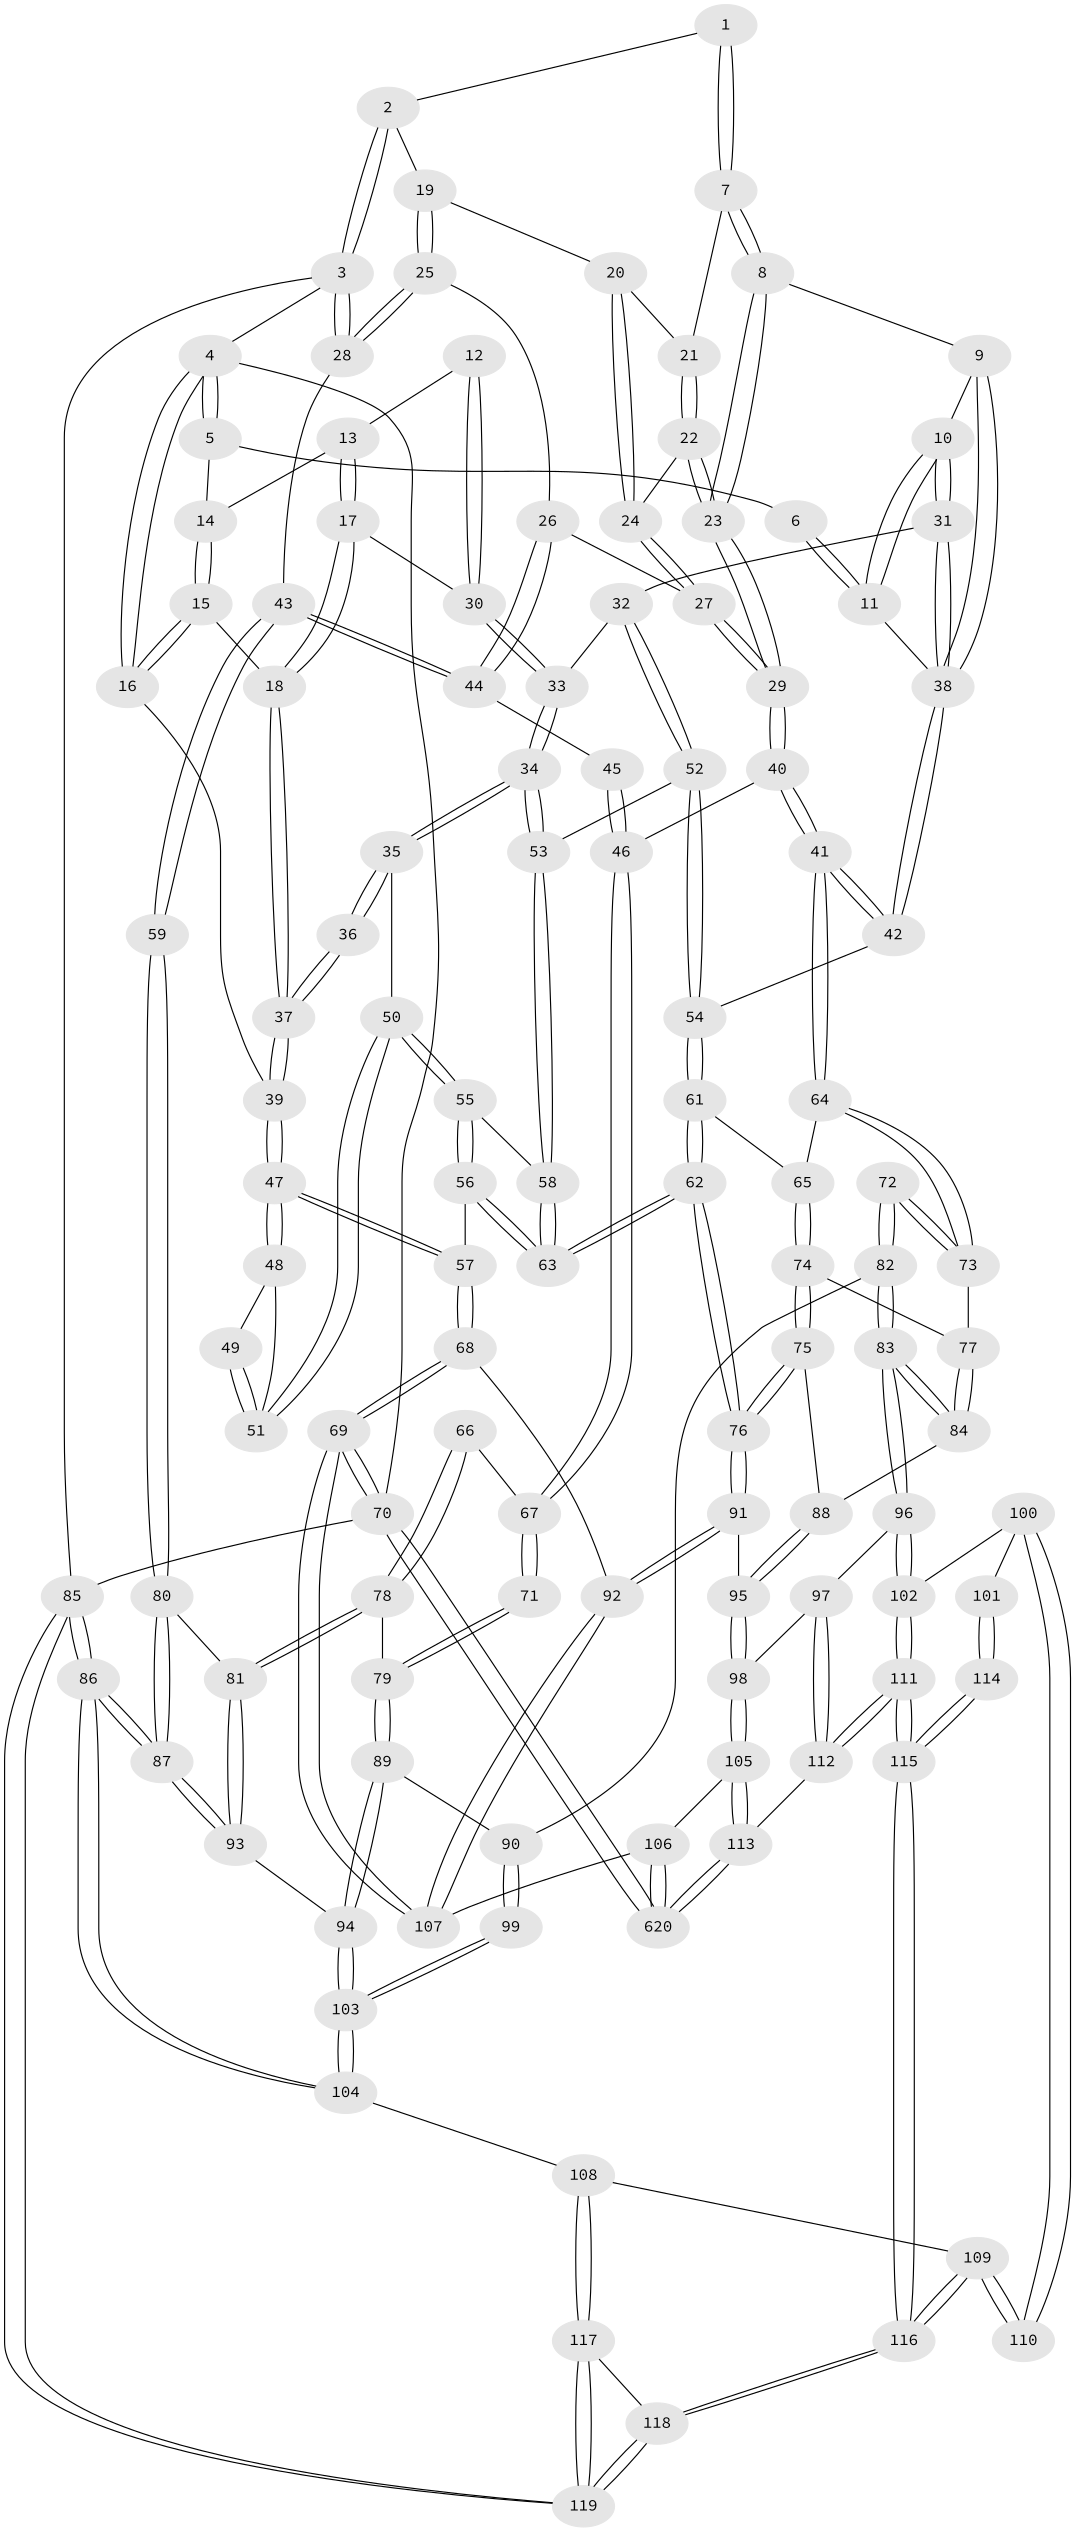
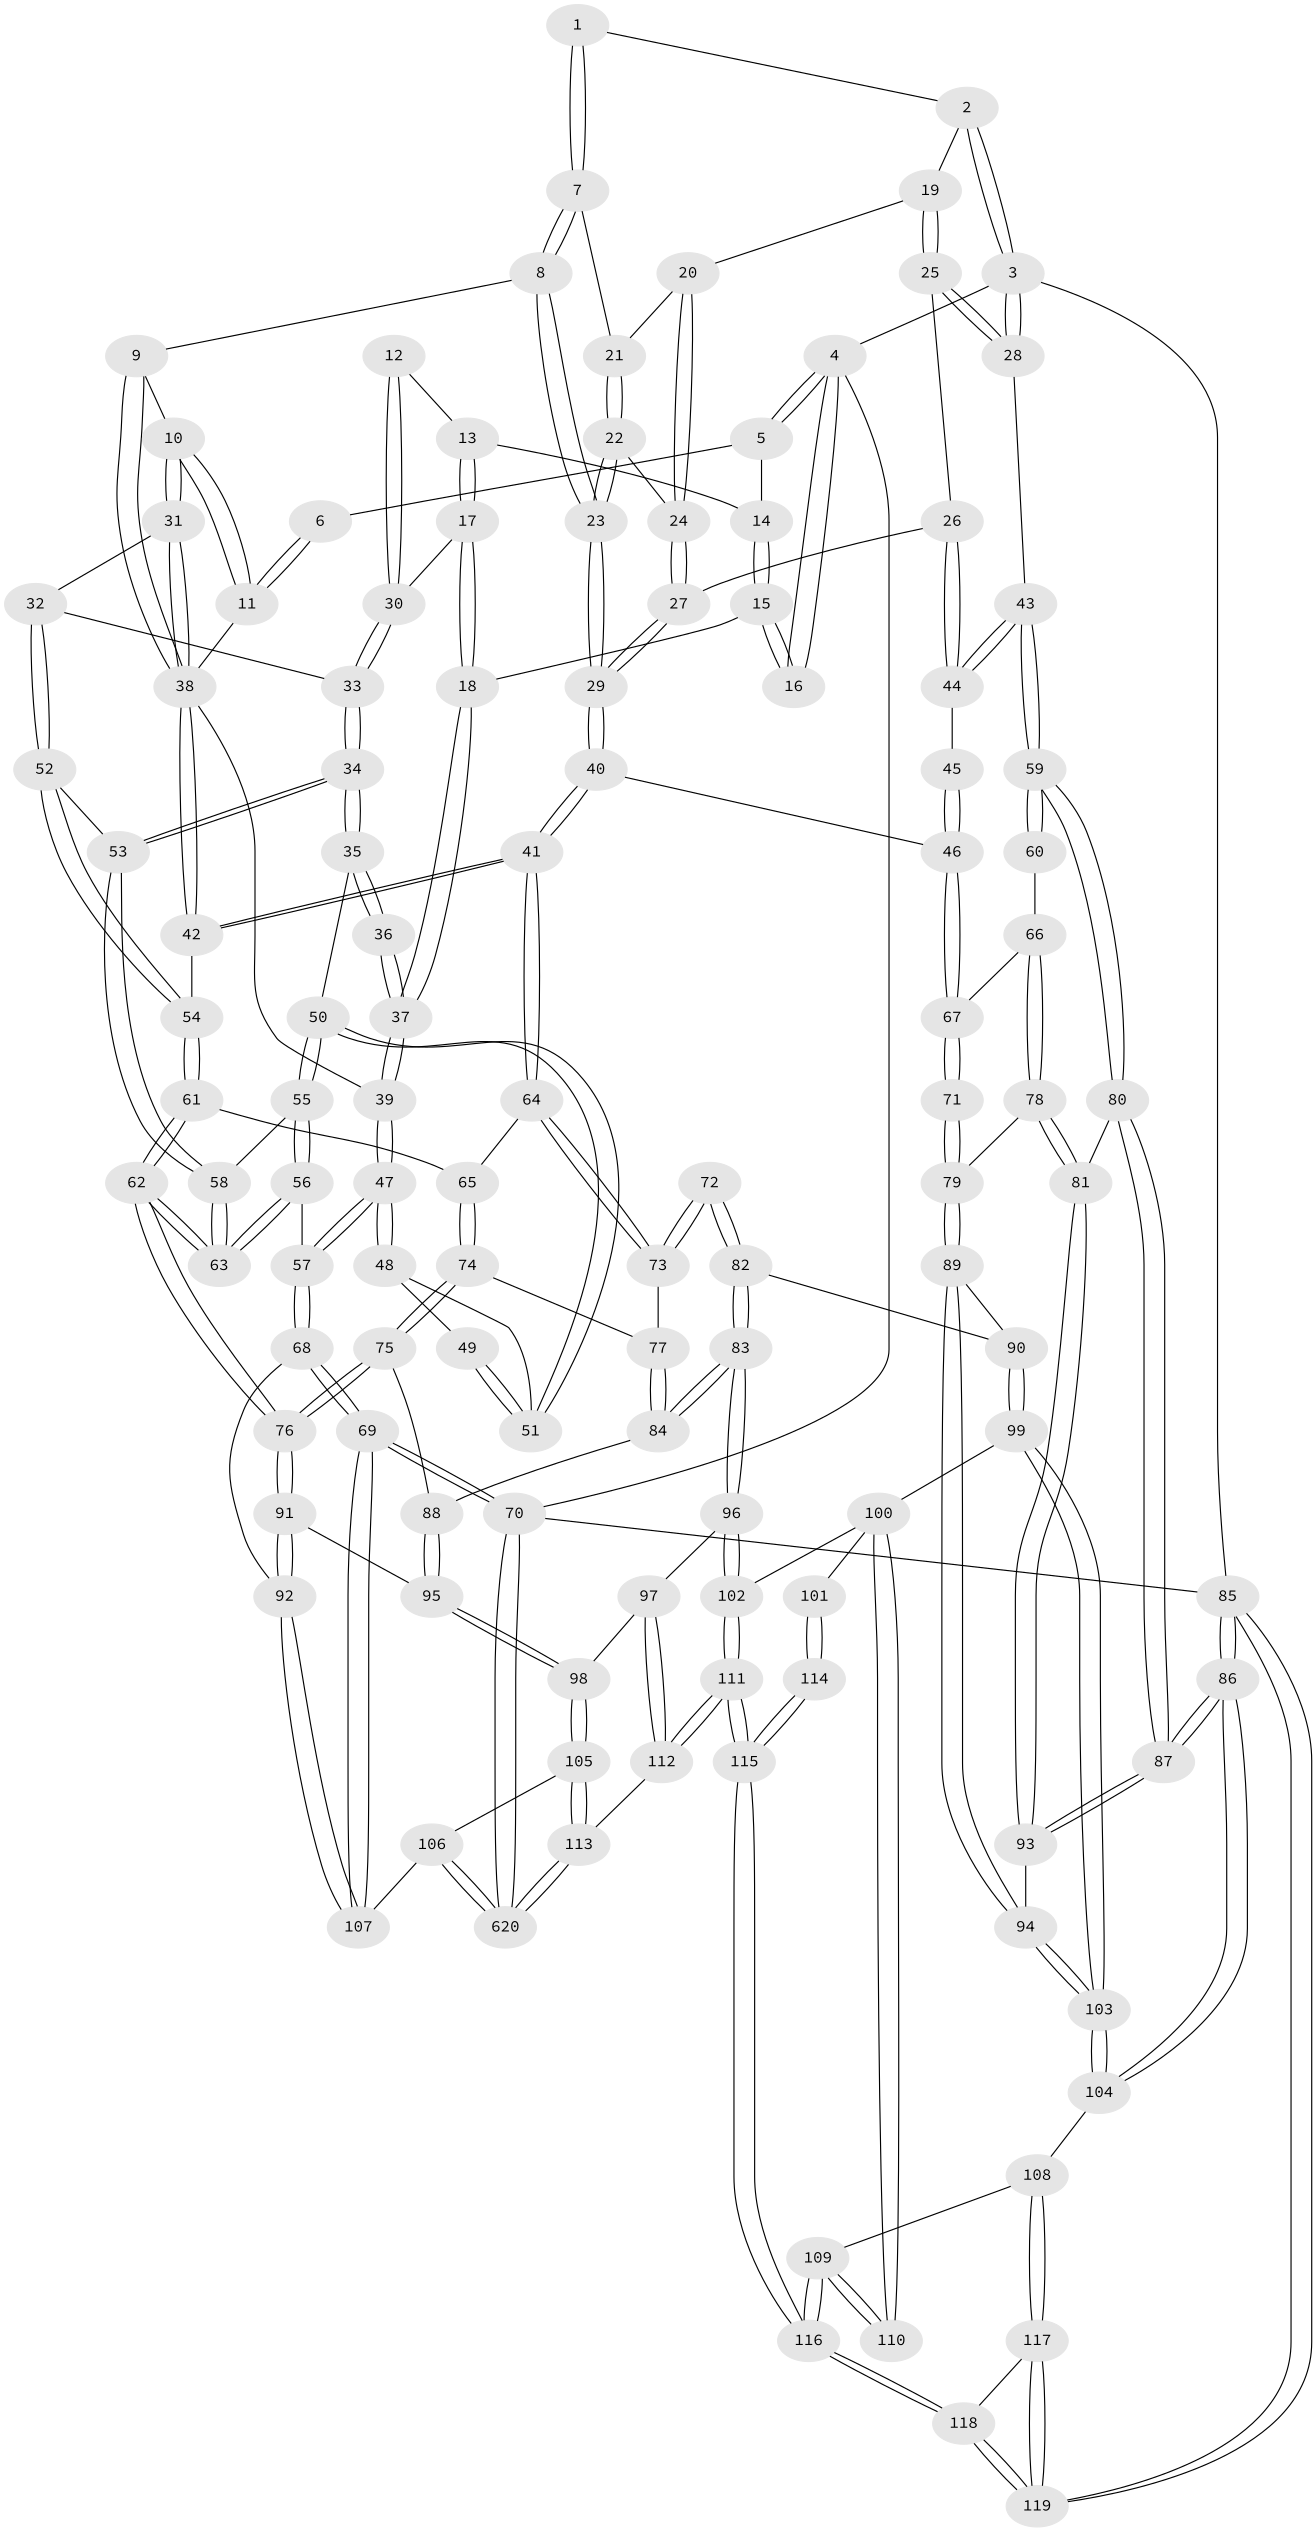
node "60": added
edge "16" -- "39": now "38" -- "39"
edge "99" -- "100": added
